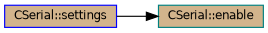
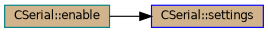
edge "CSerial::settings" -> "CSerial::enable": reversed
